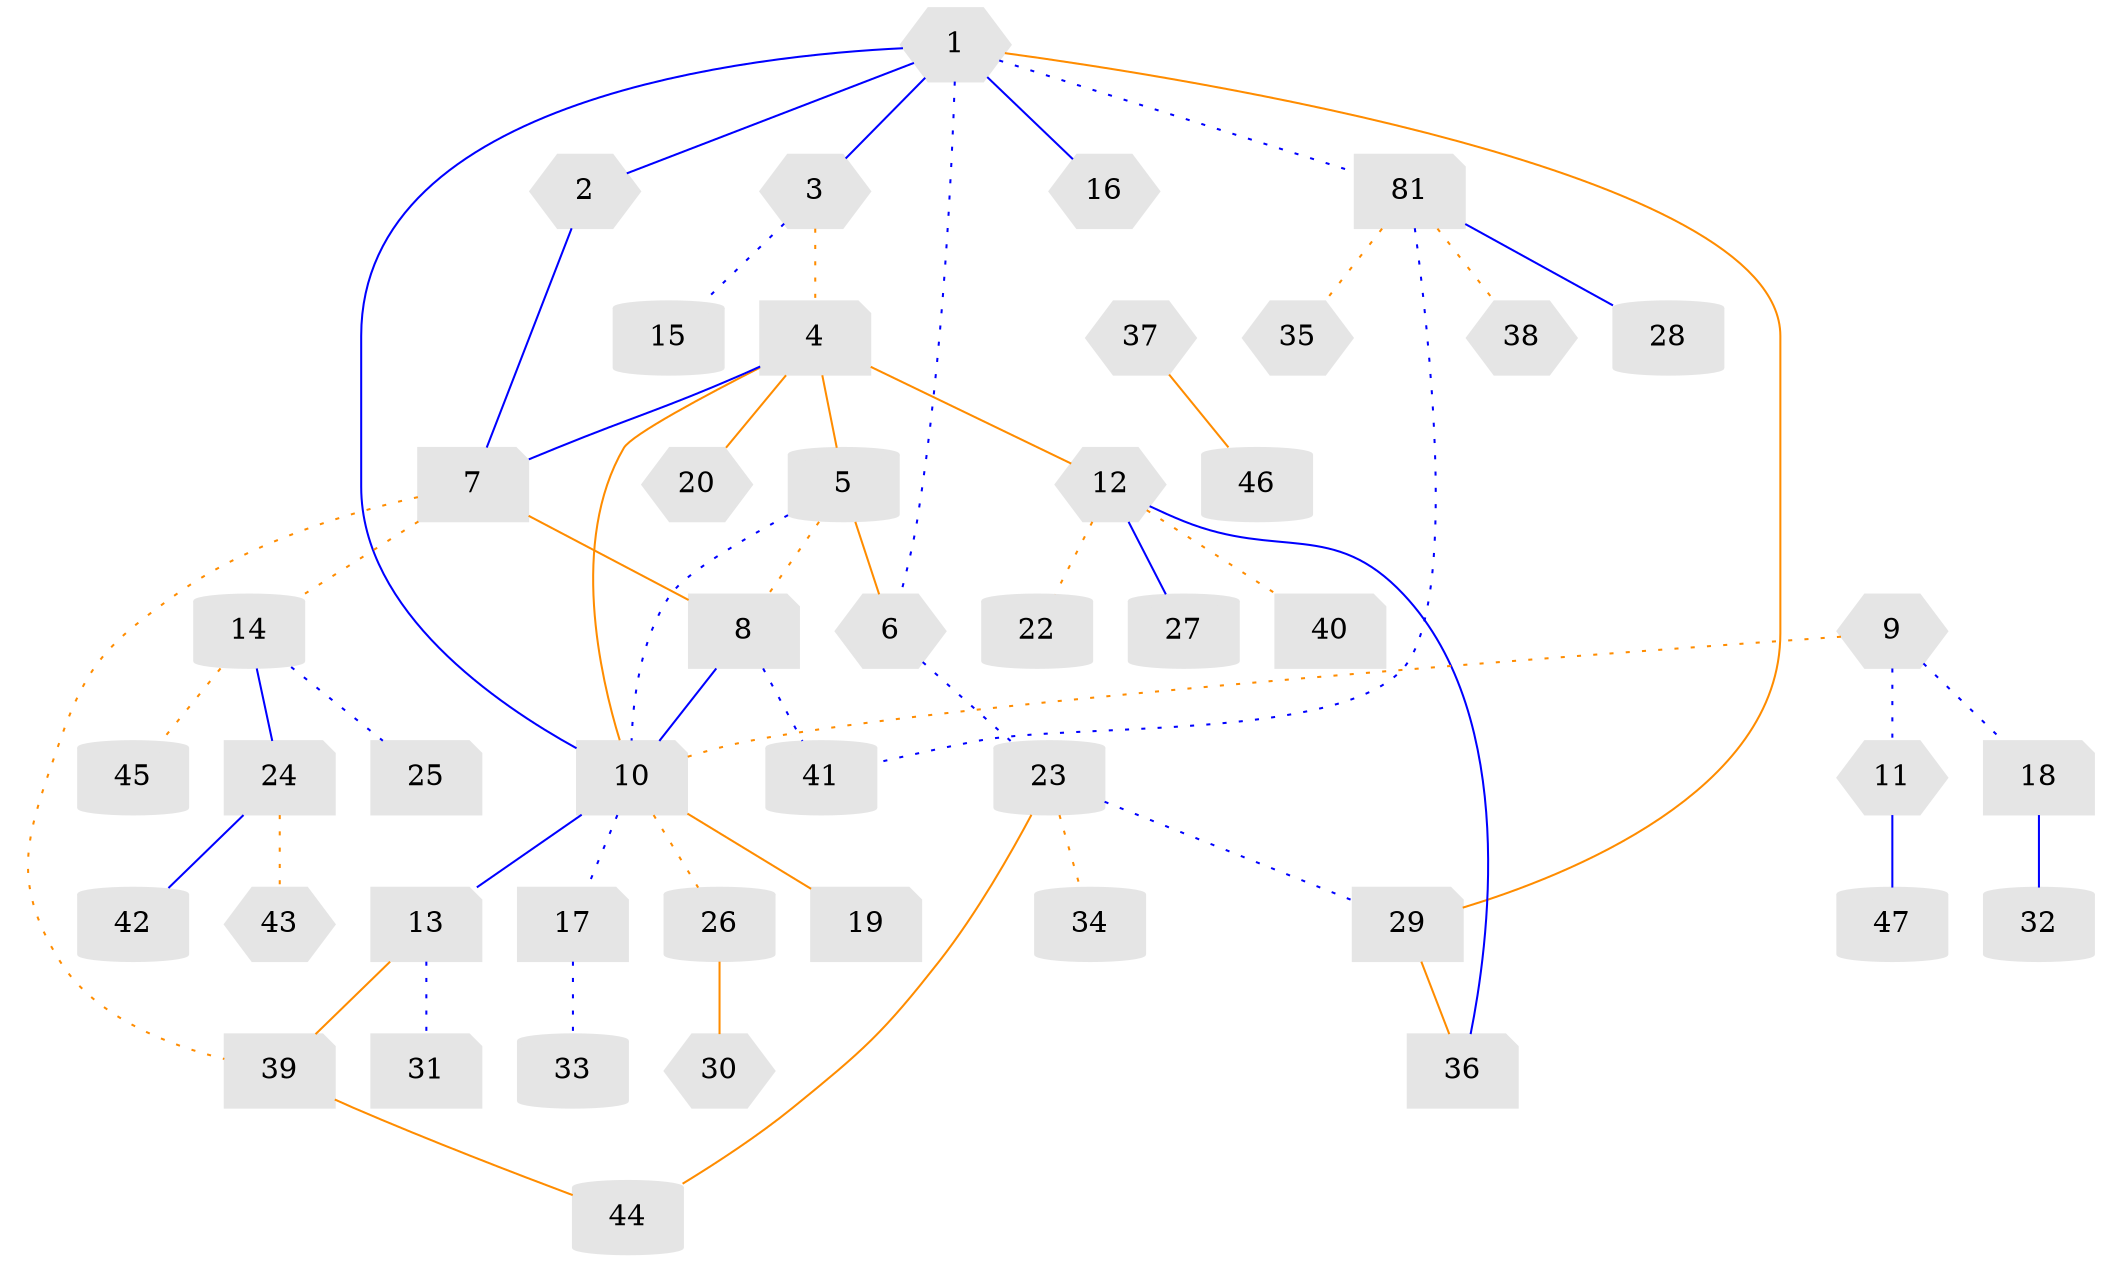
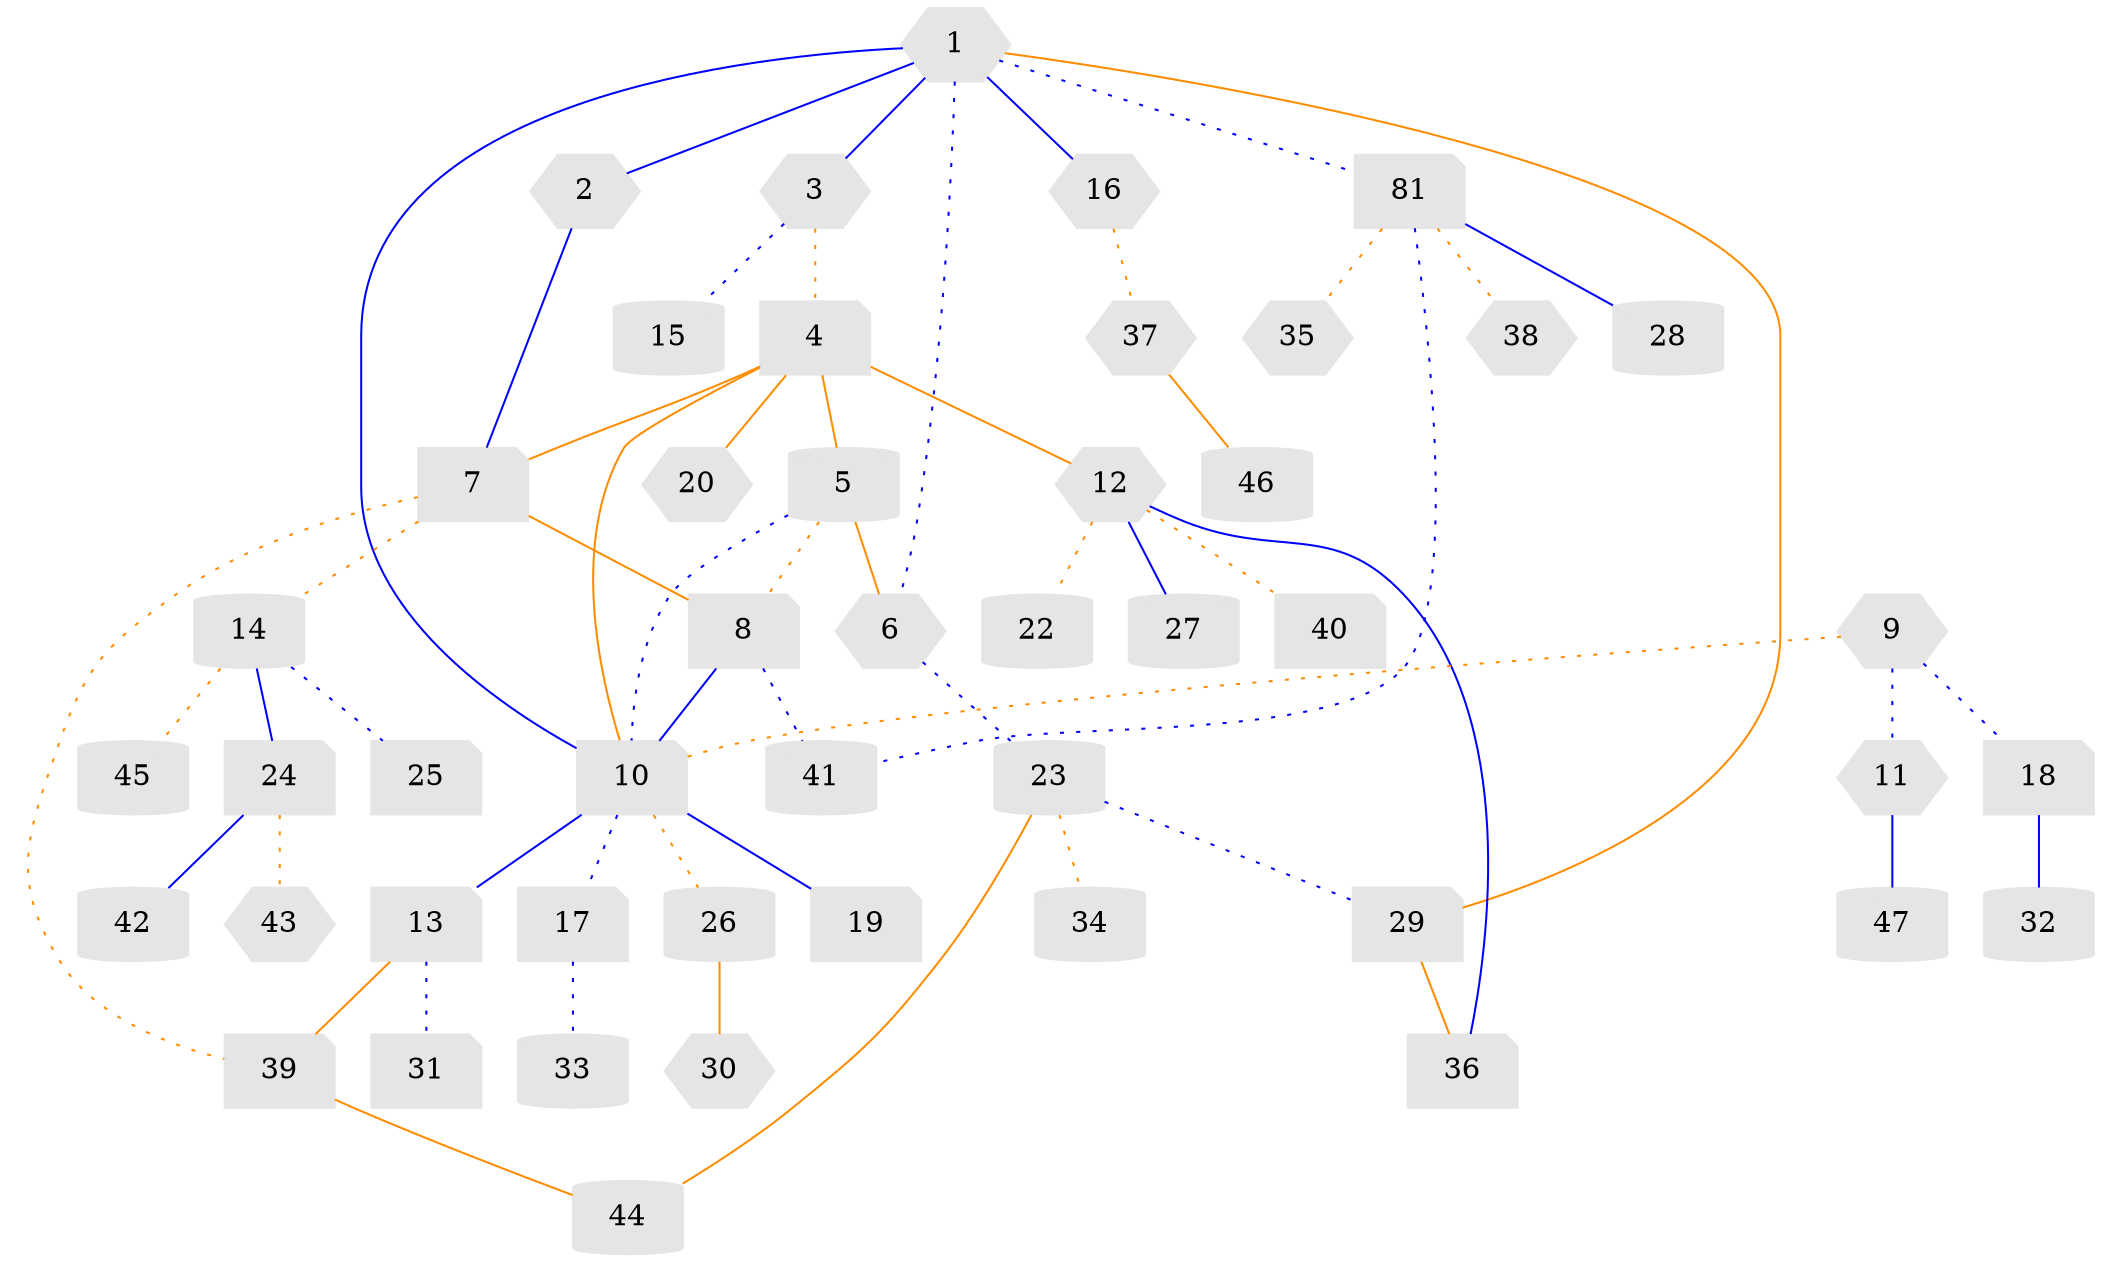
edge "16" -- "37": added
edge "4" -- "7": color blue -> darkorange
edge "10" -- "19": color darkorange -> blue
